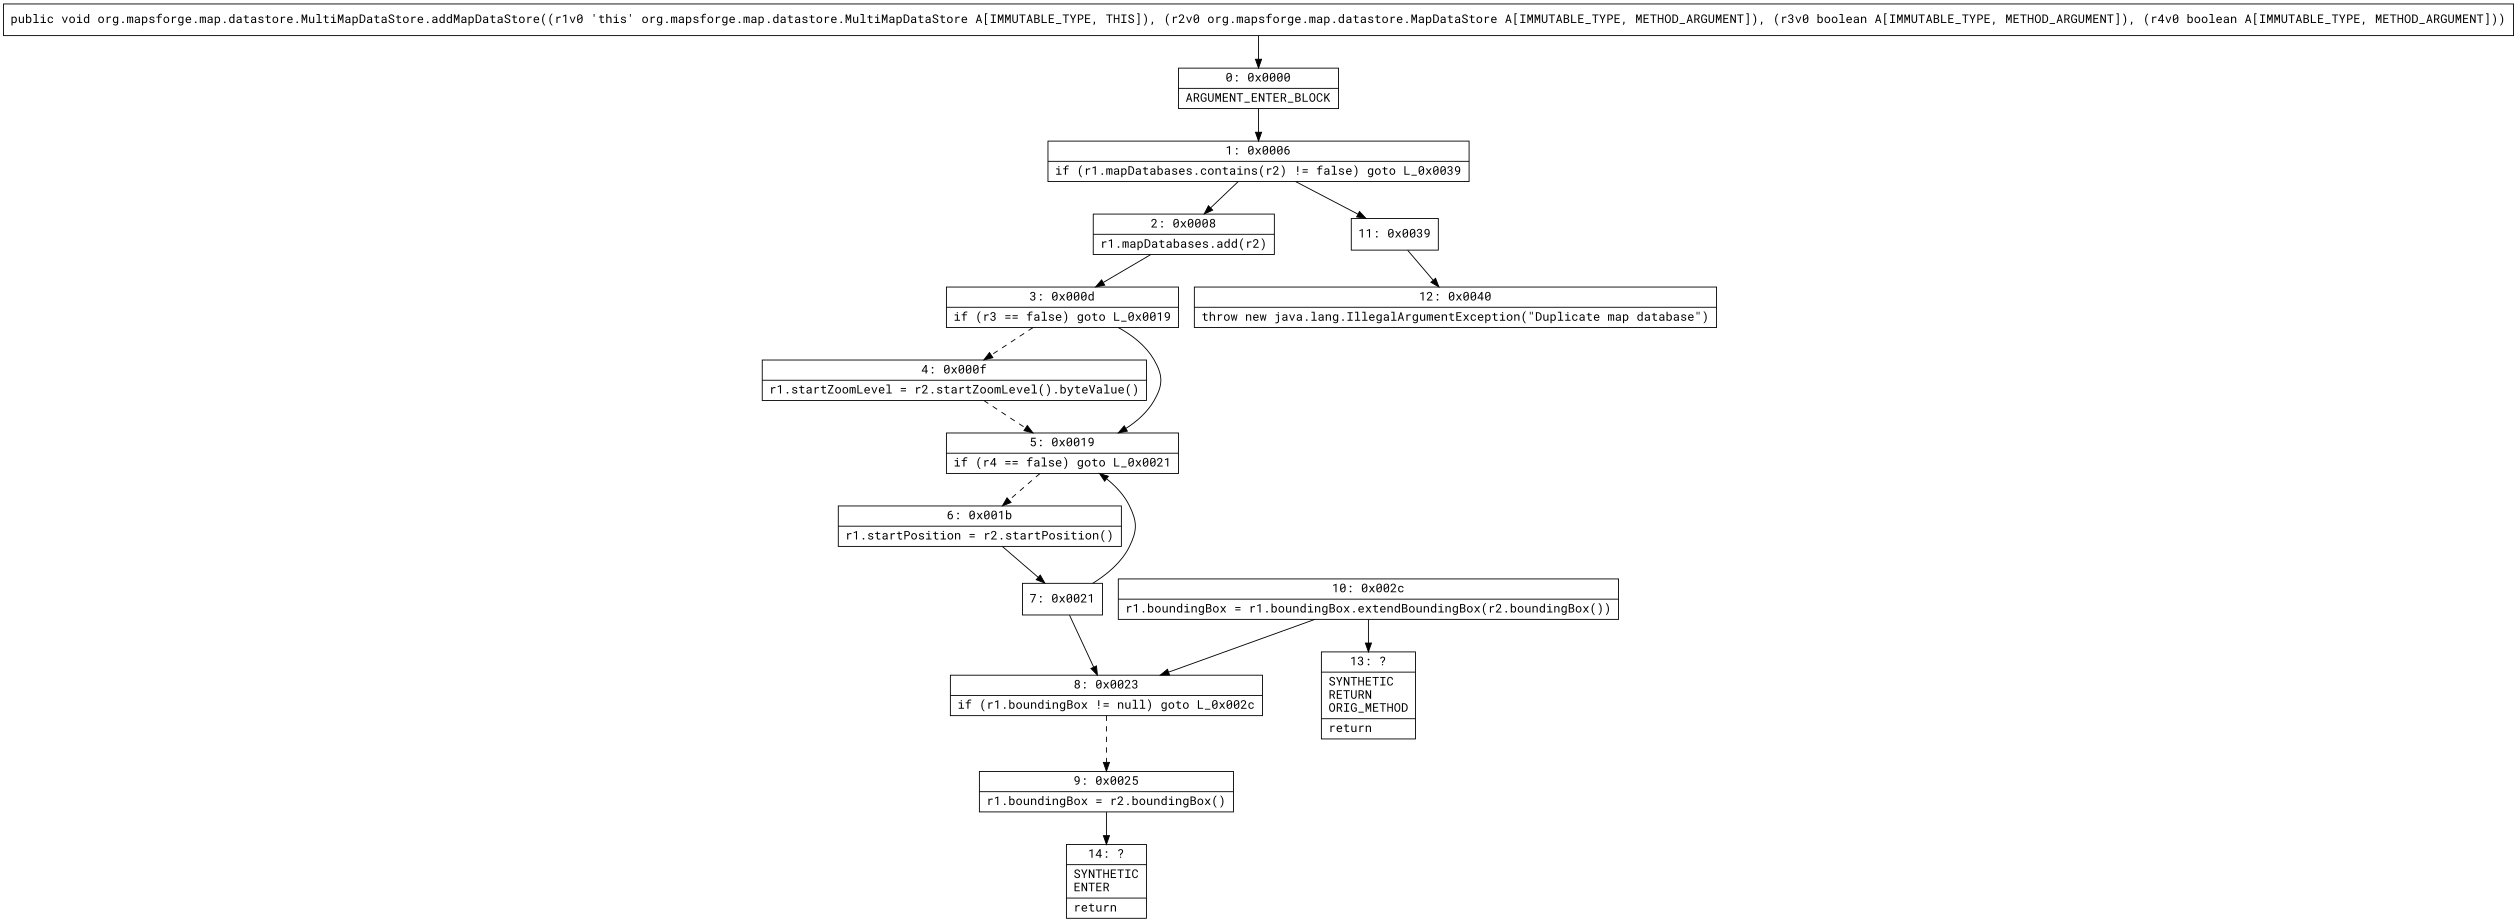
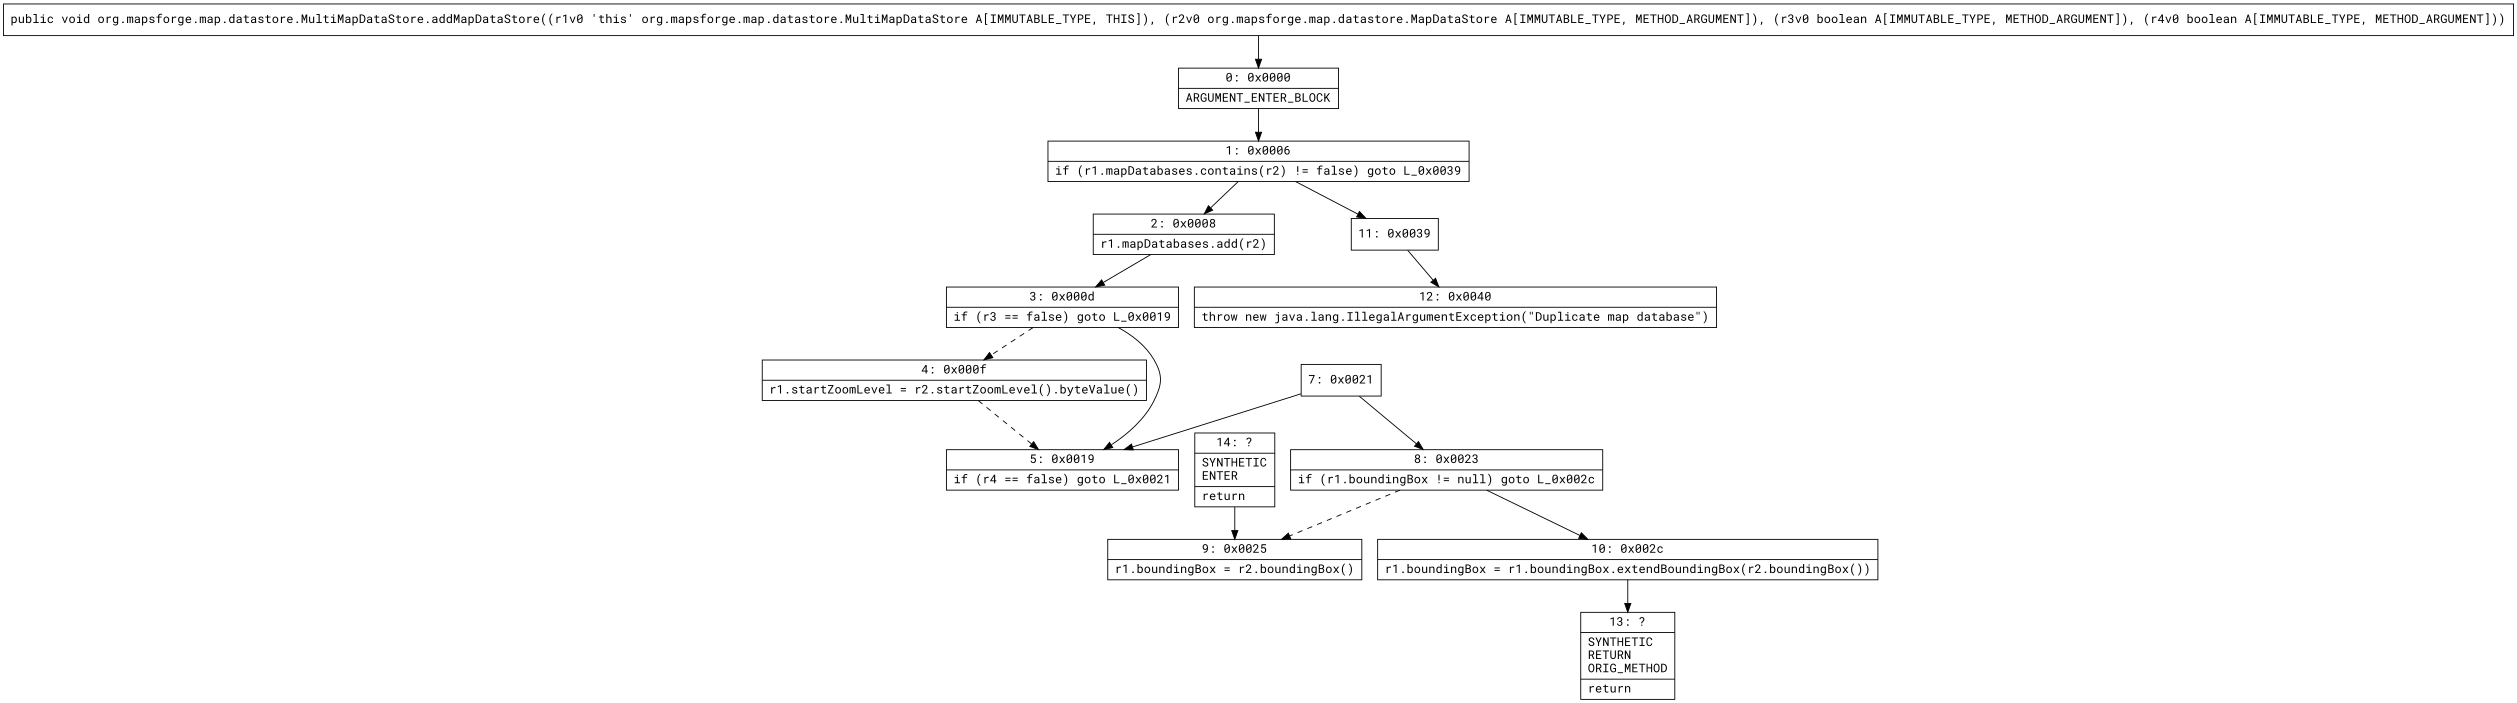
node "6: 0x001b": removed
edge "10: 0x002c" -> "8: 0x0023": reversed
edge "9: 0x0025" -> "14: ?": reversed
